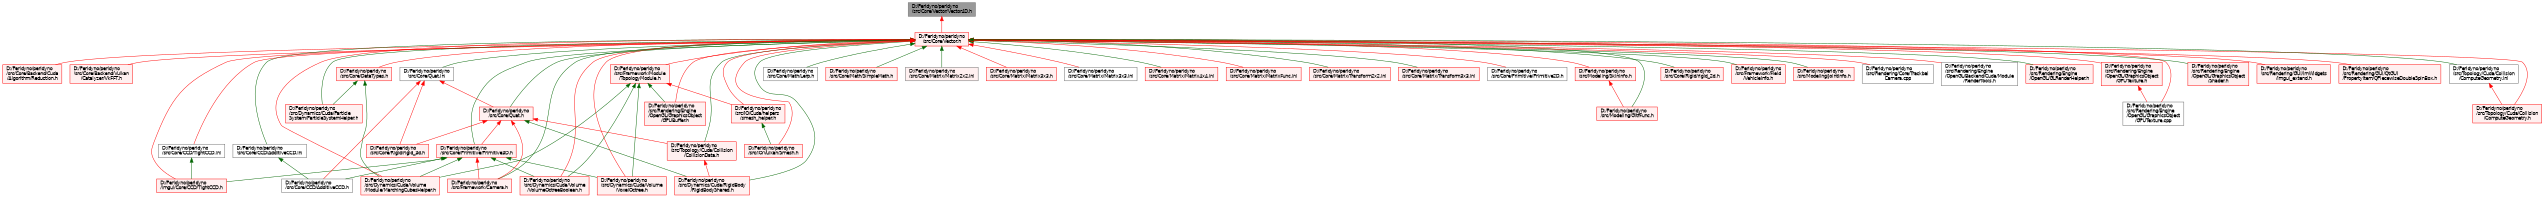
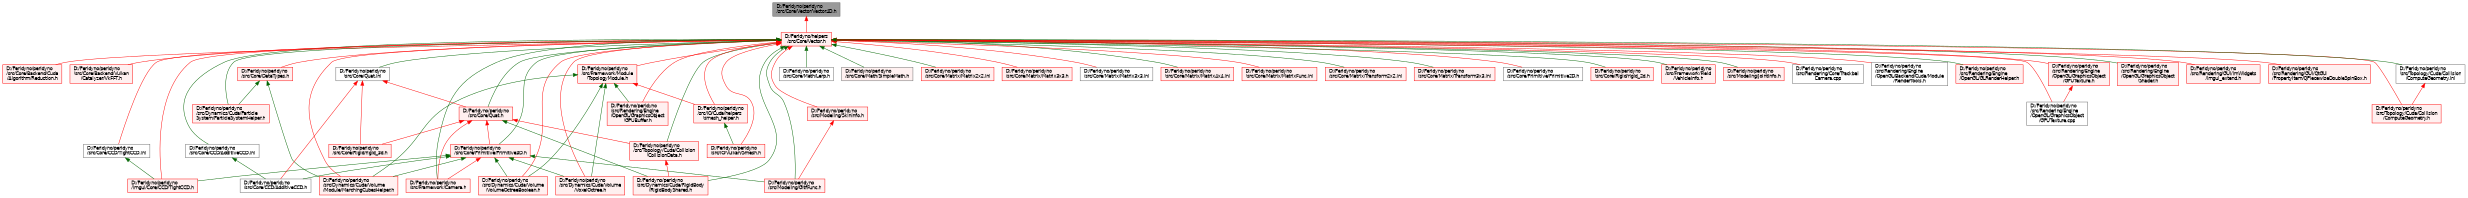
node "D:/Peridyno/peridyno /src/Core/Vector.h": label "D:/Peridyno/peridyno /src/Core/Vector.h" -> "D:/Peridyno/helpers /src/Core/Vector.h"
node "D:/Peridyno/peridyno /src/Core/Math/SimpleMath.h": color red -> grey40
node "D:/Peridyno/peridyno /src/Core/Matrix/Matrix2x2.inl": color grey40 -> red
edge "D:/Peridyno/peridyno /src/Modeling/GltfFunc.h" -> "D:/Peridyno/peridyno /src/Core/Primitive/Primitive3D.h": added
